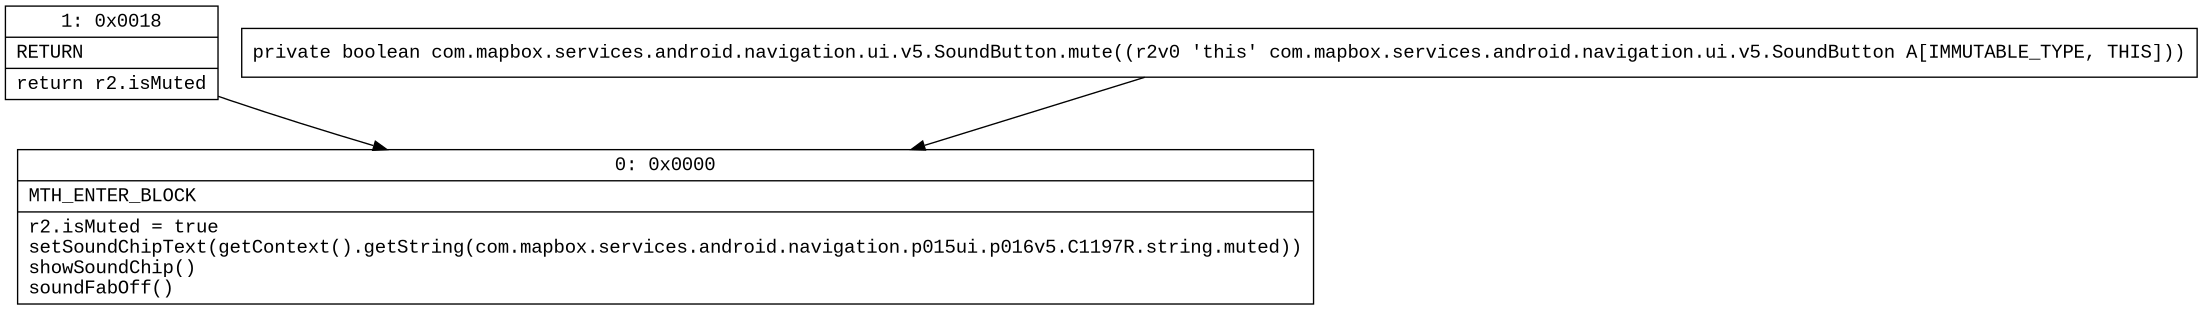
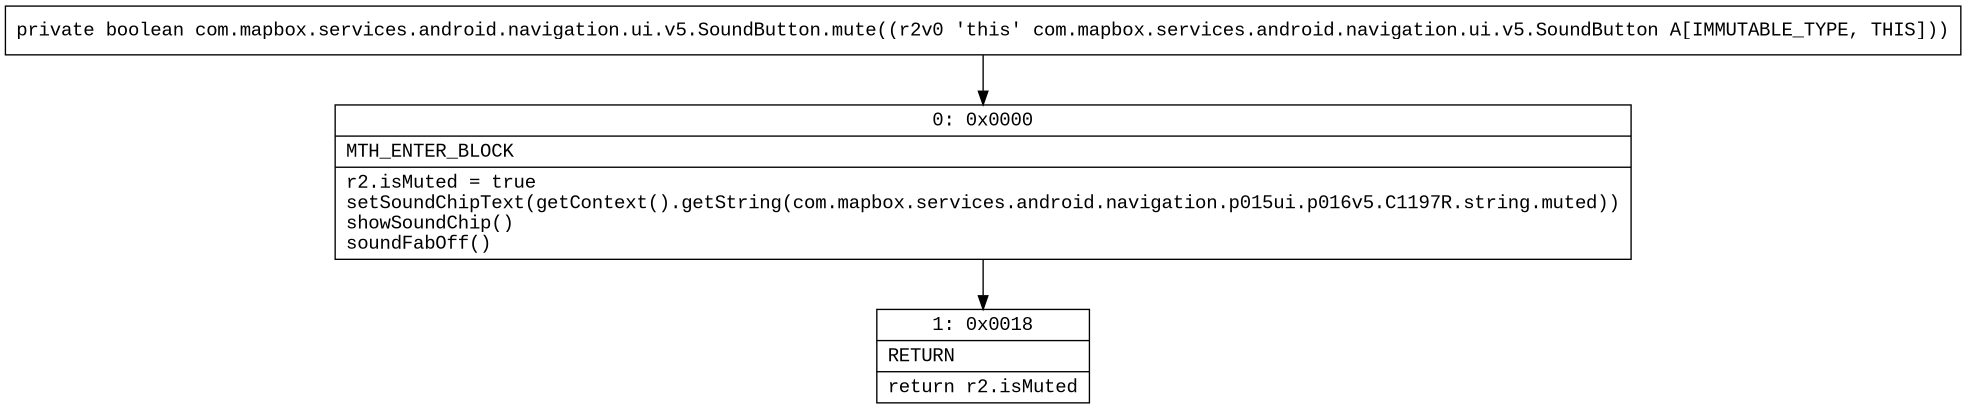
edge "1: 0x0018" -> "0: 0x0000": reversed
